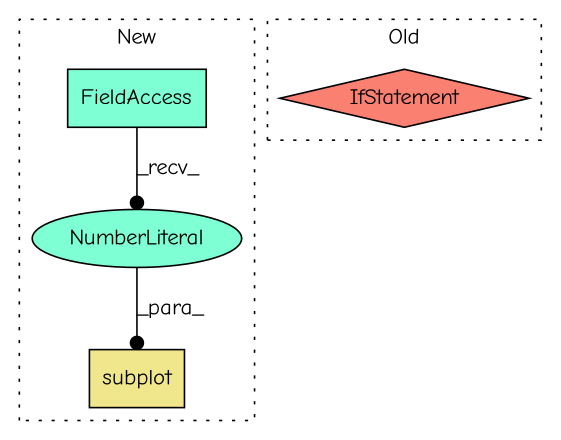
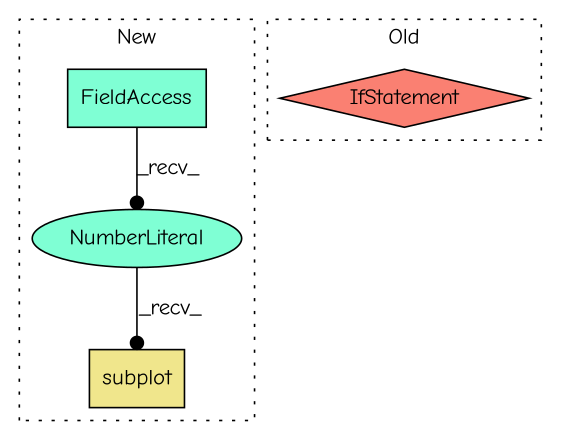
edge "NumberLiteral" -> "subplot": label "_para_" -> "_recv_"
